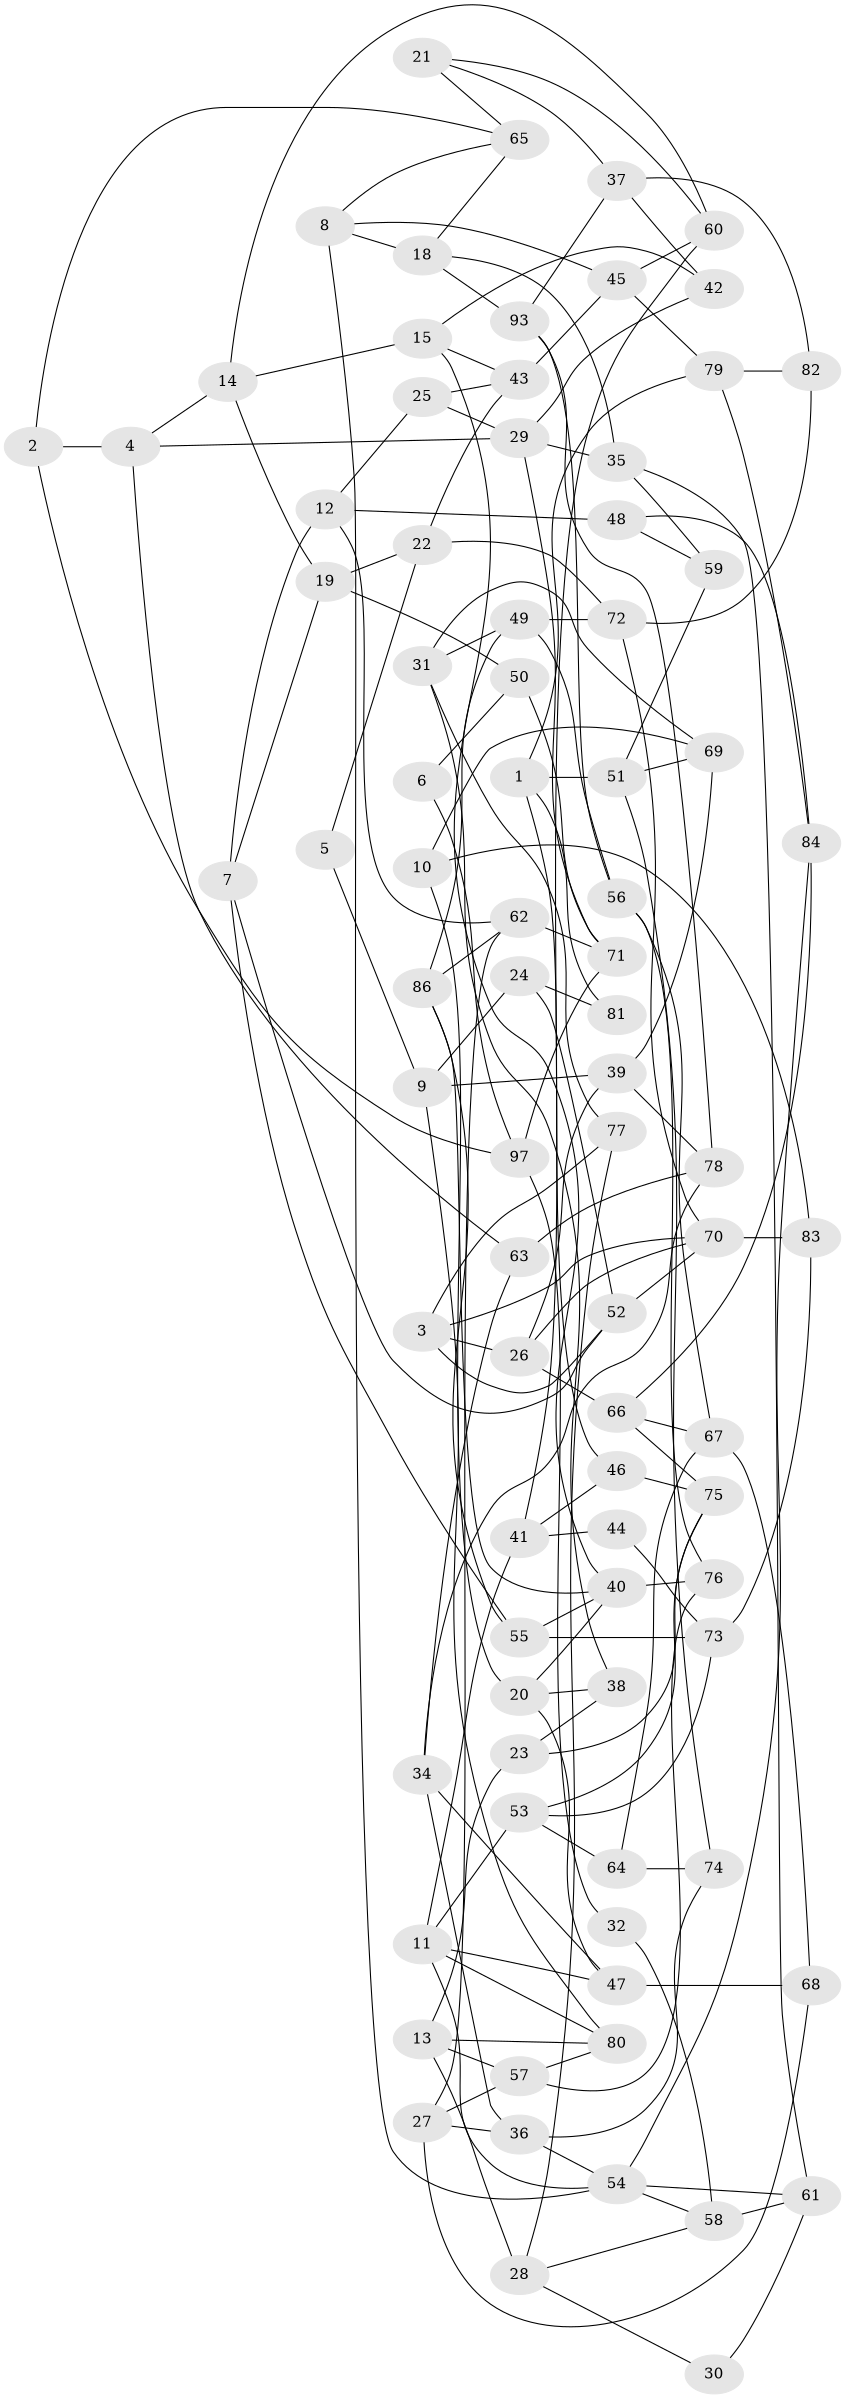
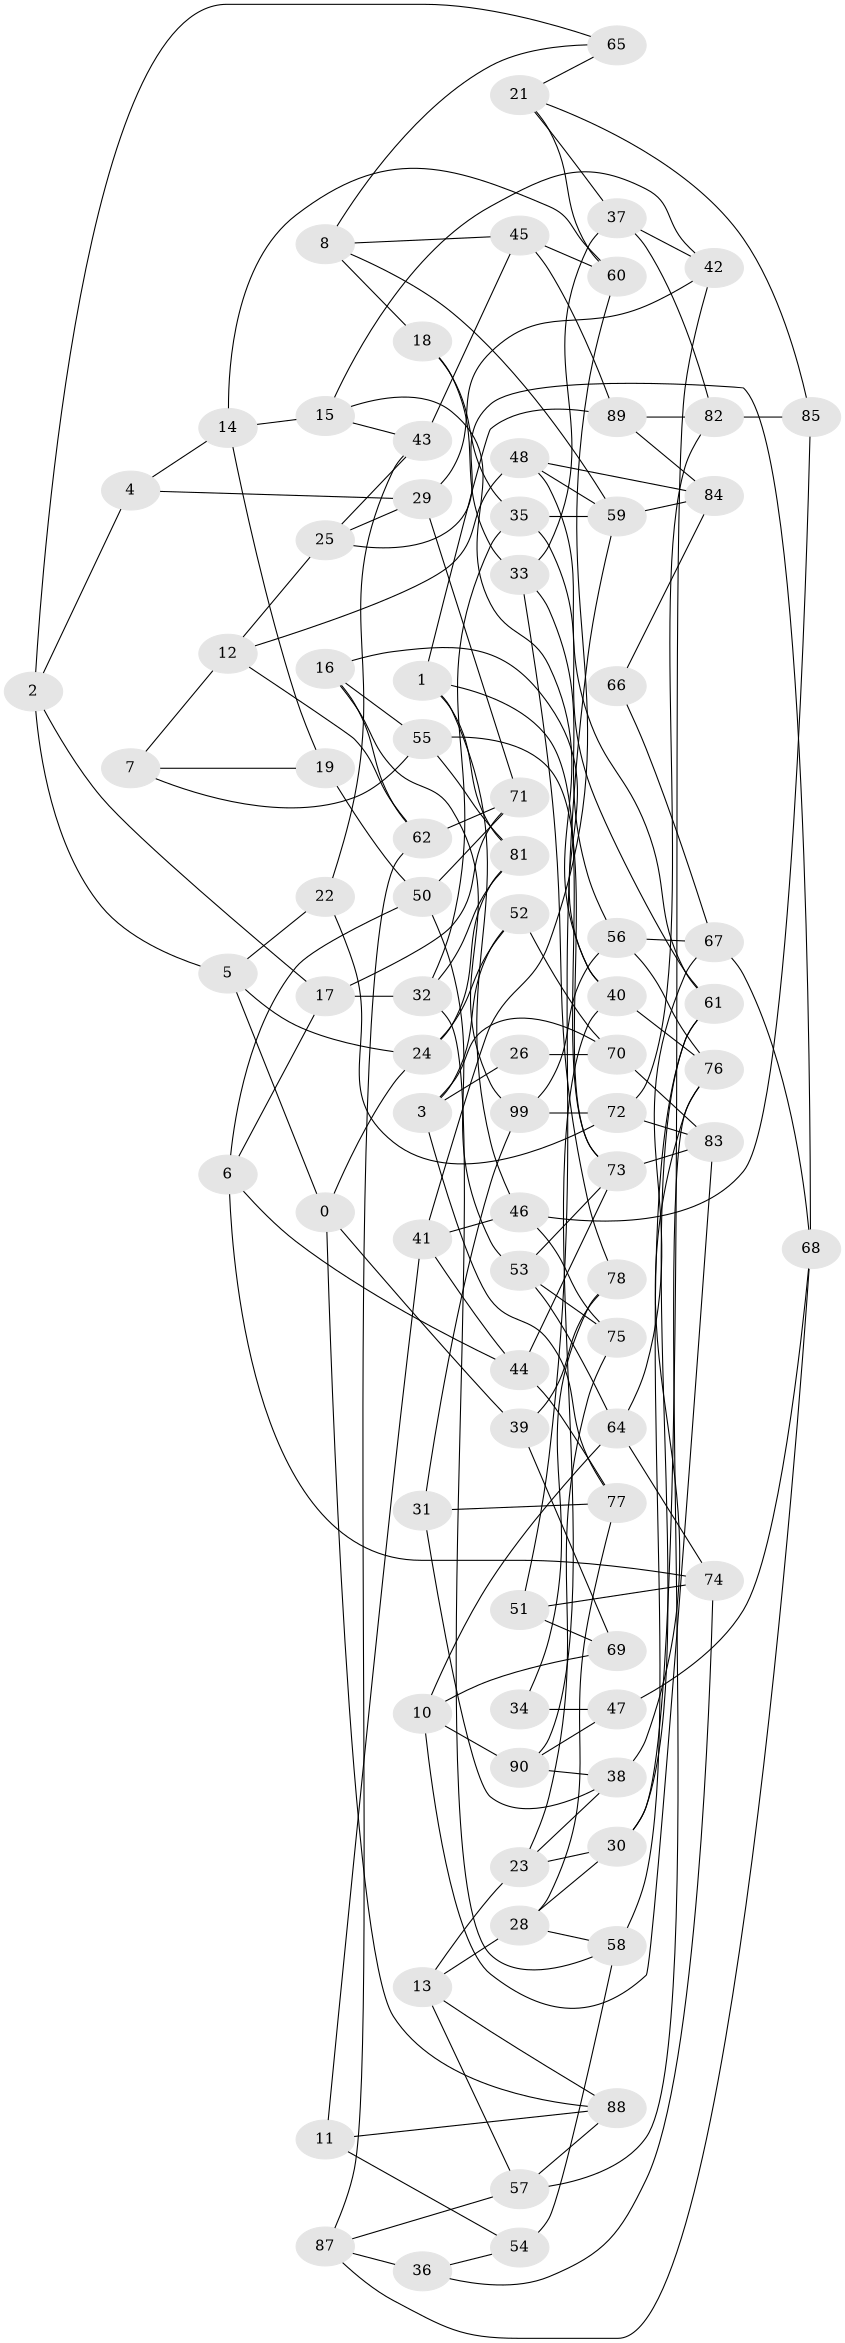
edge "65" -- "18": removed
node "93": label "93" -> "33"
node "79": label "79" -> "89"
node "85": added
edge "29" -- "35": now "32" -- "35"
edge "25" -- "68": added
edge "22" -- "19": removed
node "49": label "49" -> "99"
edge "31" -- "69": removed
edge "42" -- "30": added
edge "1" -- "51": now "1" -- "73"
edge "2" -- "5": added
edge "81" -- "32": added
edge "72" -- "70": now "72" -- "83"
node "86": label "86" -> "16"
edge "5" -- "24": added
node "9": label "9" -> "0"
node "97": label "97" -> "17"
edge "39" -- "26": removed
node "63": removed
edge "7" -- "52": removed
edge "6" -- "44": added
edge "8" -- "54": now "8" -- "59"
edge "26" -- "66": removed
edge "76" -- "38": added
edge "44" -- "77": added
edge "66" -- "75": removed
edge "6" -- "74": added
edge "64" -- "10": added
edge "40" -- "55": now "81" -- "55"
node "20": label "20" -> "90"
edge "84" -- "54": now "84" -- "59"
edge "30" -- "23": added
edge "53" -- "11": now "53" -- "50"
edge "34" -- "36": removed
edge "11" -- "47": removed
node "80": label "80" -> "88"
node "27": label "27" -> "87"
edge "54" -- "61": now "48" -- "61"
